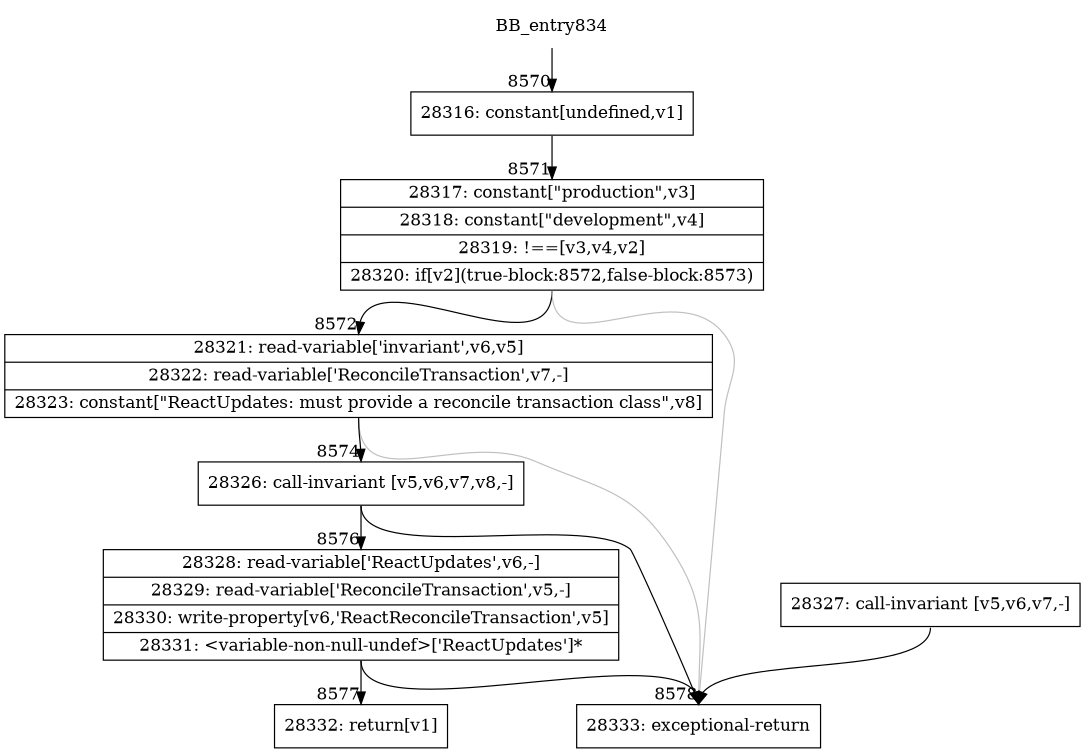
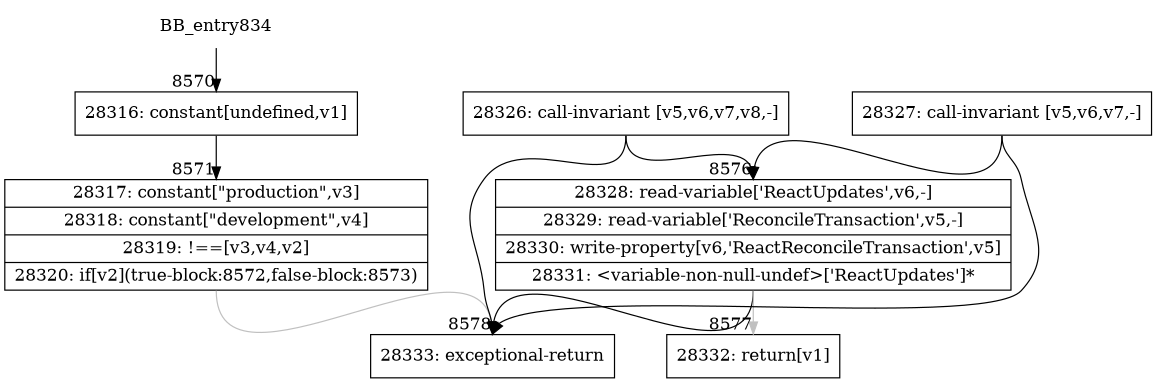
edge "28327: call-invariant [v5,v6,v7,-]" -> "28328: read-variable['ReactUpdates',v6,-]": added
node "28321: read-variable['invariant',v6,v5]": removed
edge "28328: read-variable['ReactUpdates',v6,-]" -> "28332: return[v1]": color black -> gray
